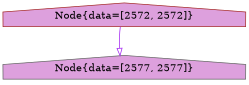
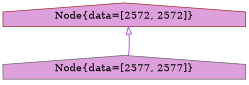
edge "Node{data=[2572, 2572]}" -> "Node{data=[2577, 2577]}": reversed
